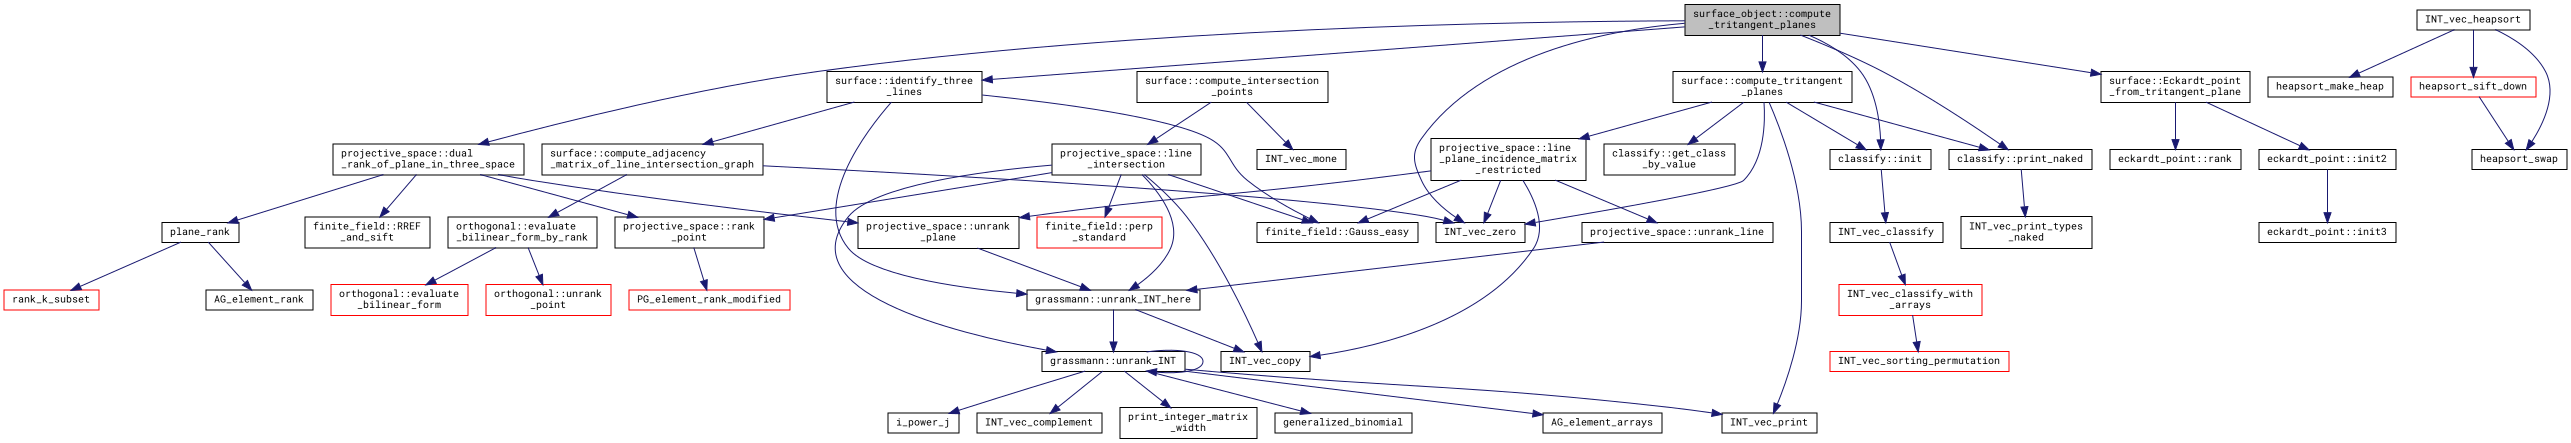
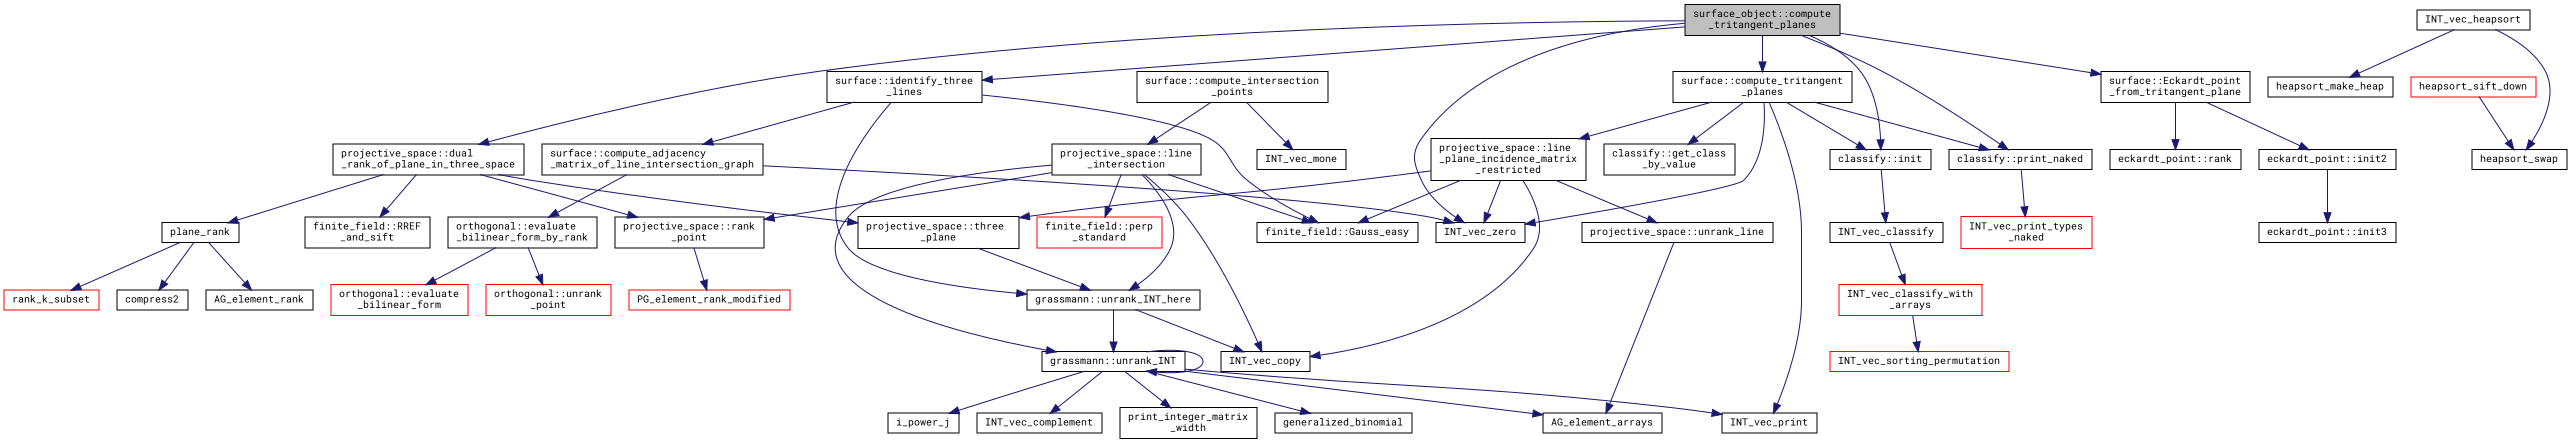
edge "INT_vec_heapsort" -> "heapsort_sift_down": removed
node "projective_space::unrank _plane": label "projective_space::unrank _plane" -> "projective_space::three _plane"
node "INT_vec_print_types _naked": color black -> red
edge "projective_space::unrank_line" -> "grassmann::unrank_INT_here": now "projective_space::unrank_line" -> "AG_element_arrays"
node "compress2": added
